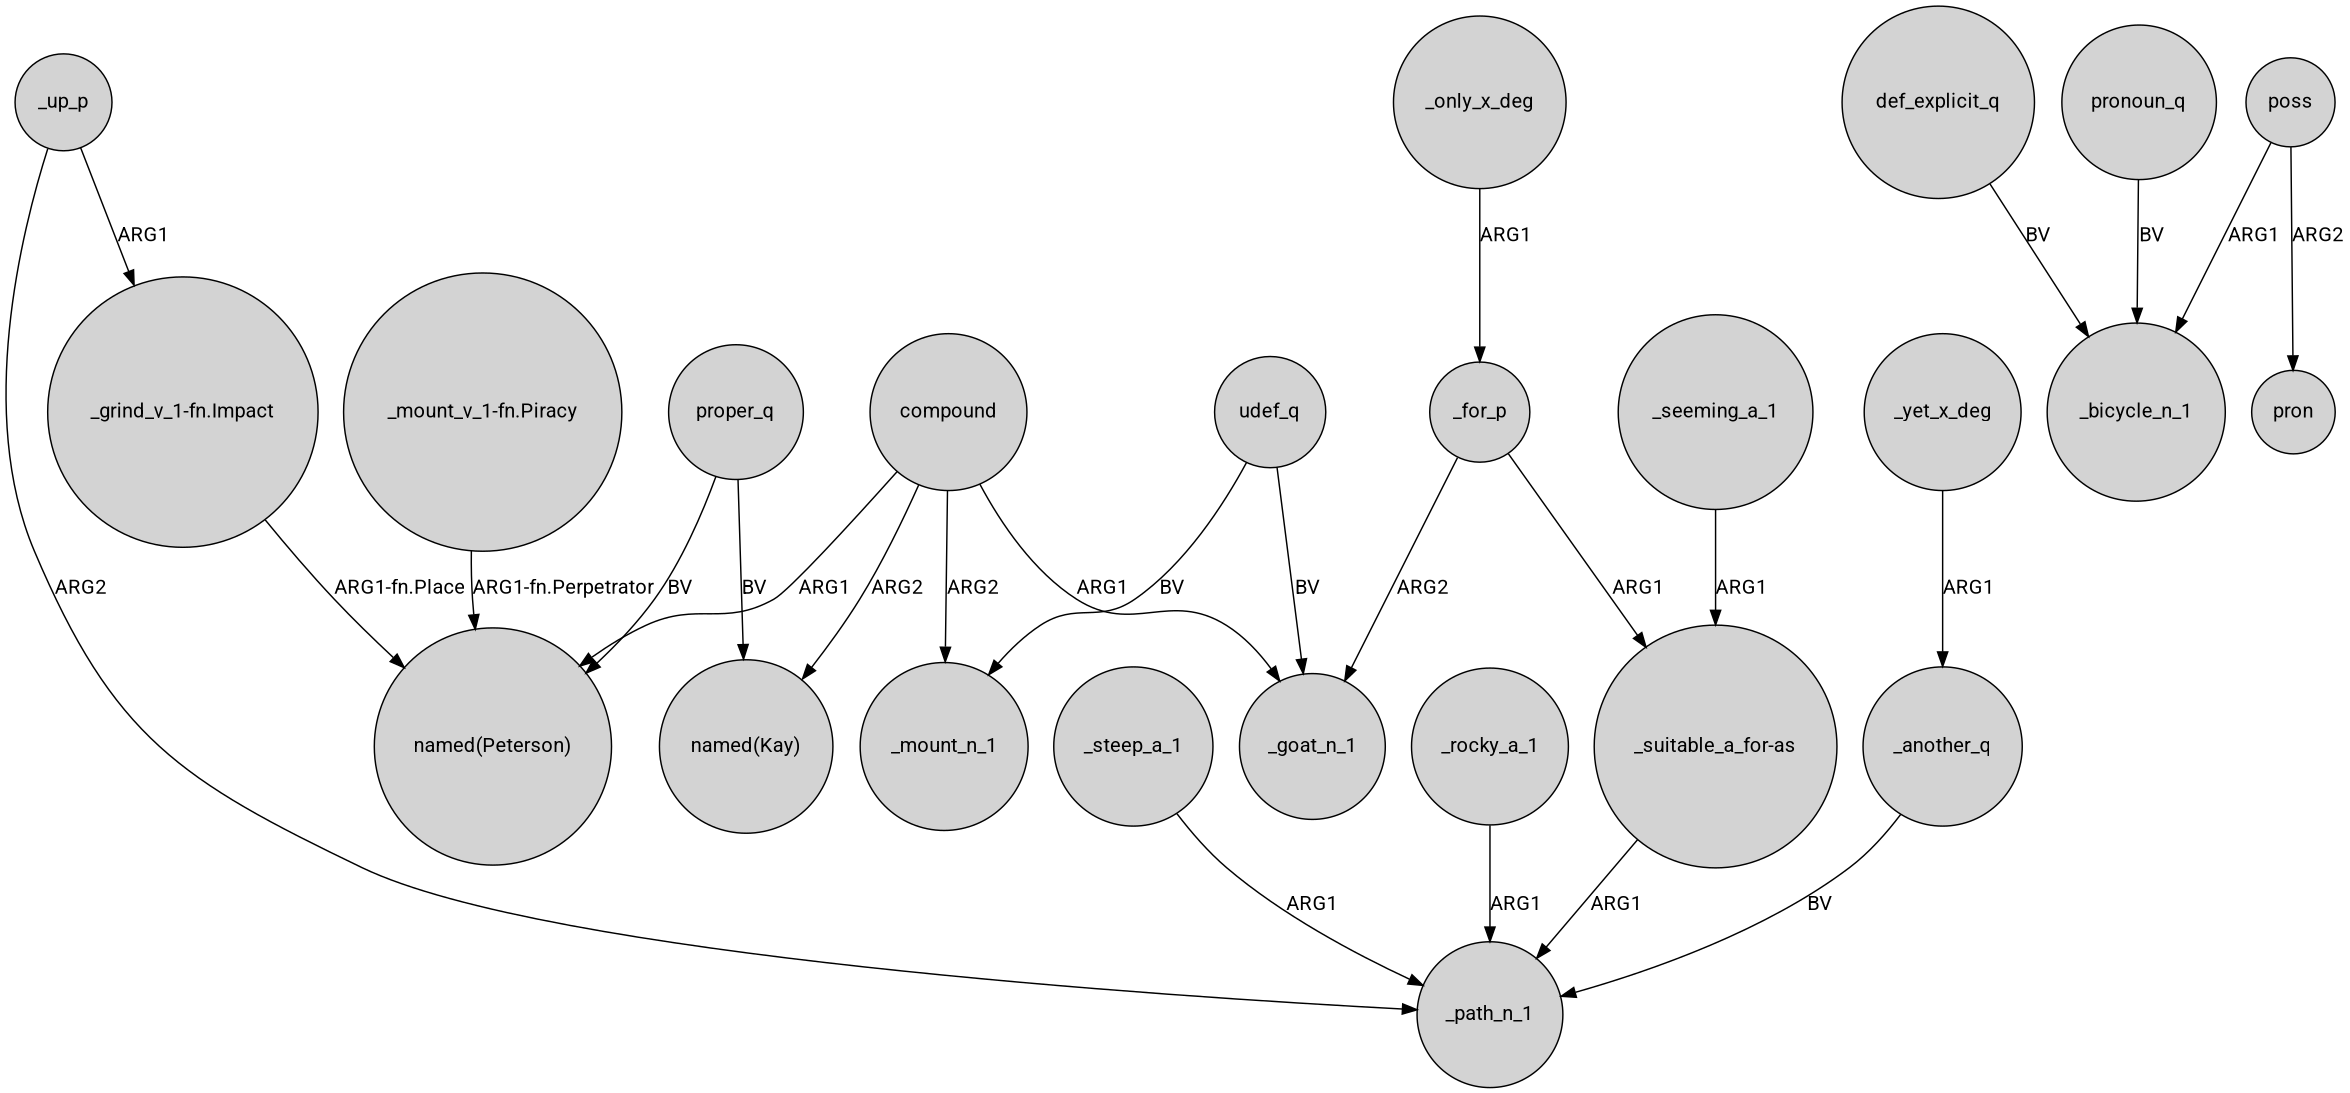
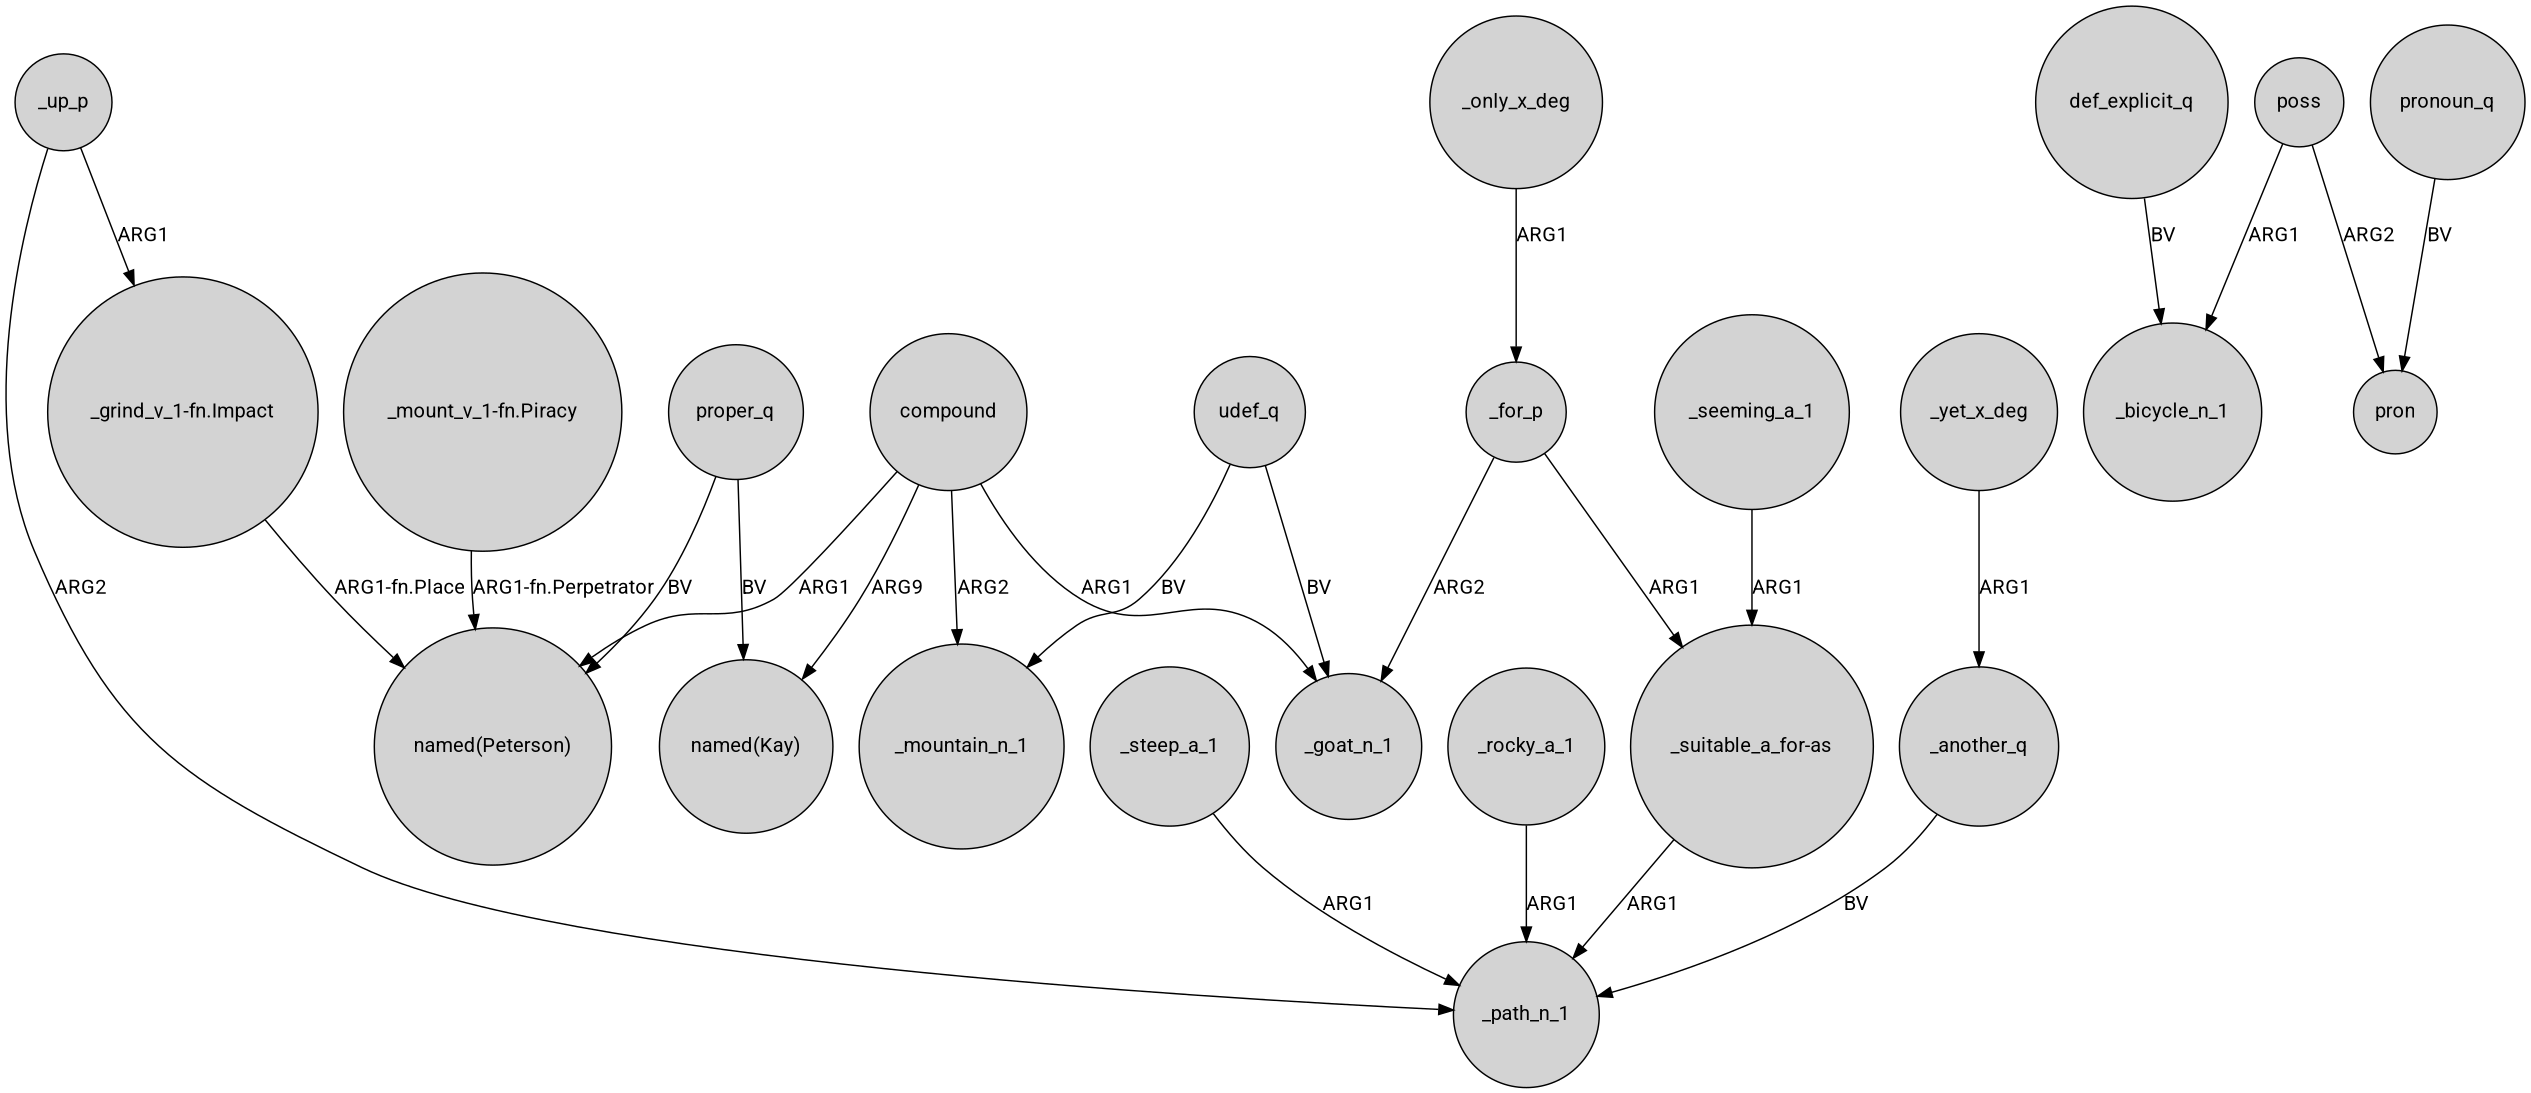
edge "pronoun_q" -> "_bicycle_n_1": now "pronoun_q" -> "pron"
edge "compound" -> "named(Kay)": label "ARG2" -> "ARG9"
node "_mount_n_1": label "_mount_n_1" -> "_mountain_n_1"
